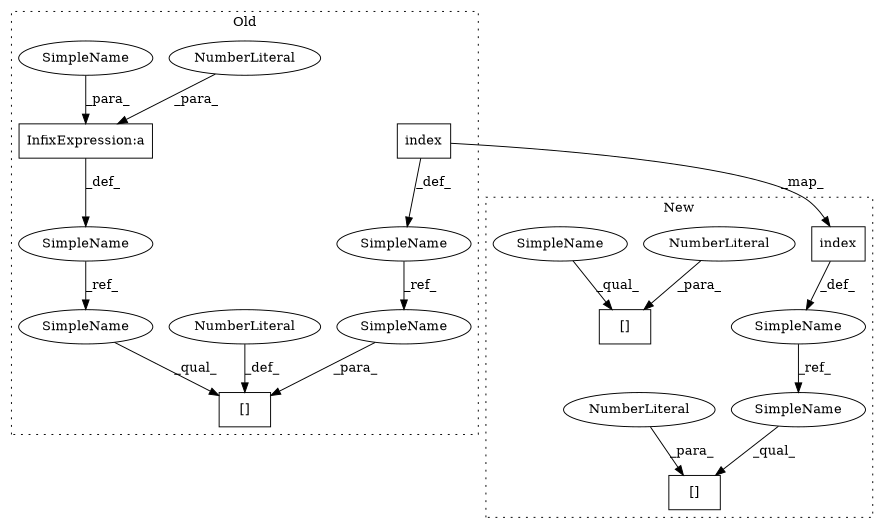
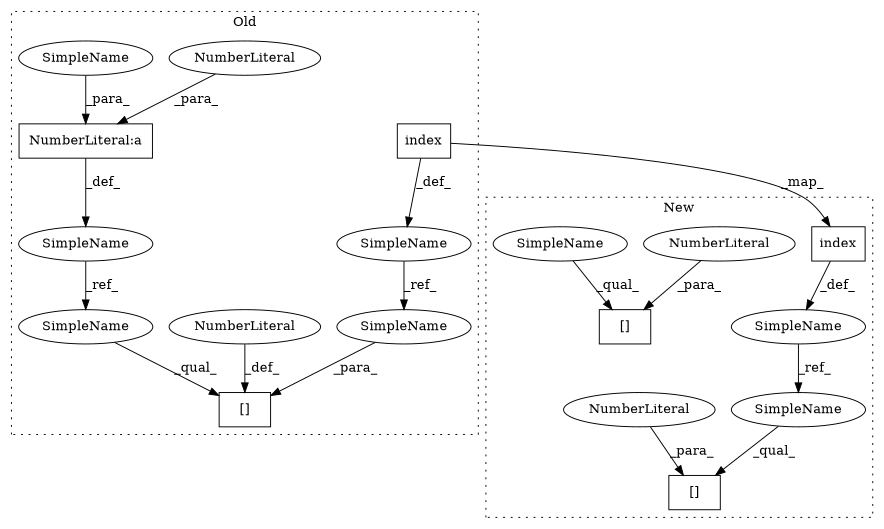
node "InfixExpression:a": label "InfixExpression:a" -> "NumberLiteral:a"
